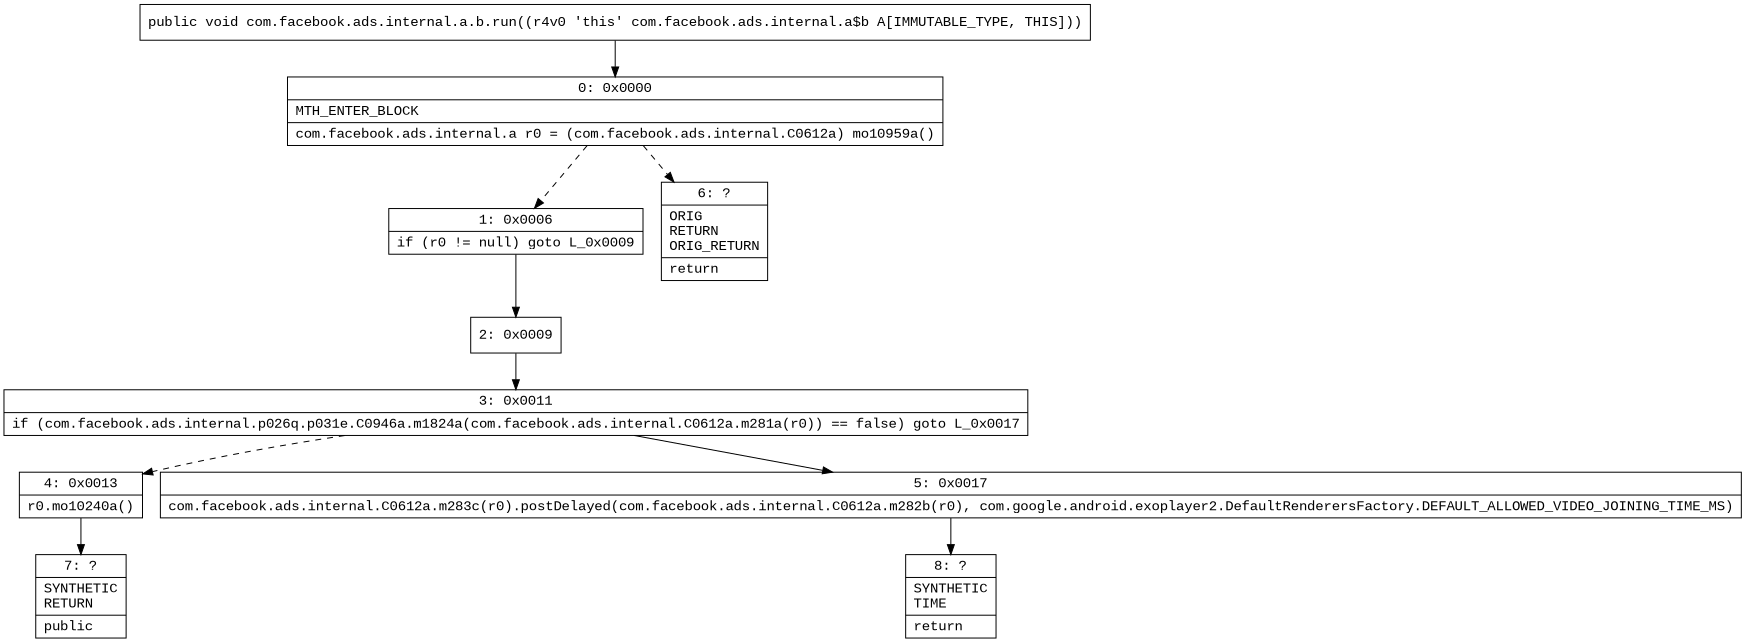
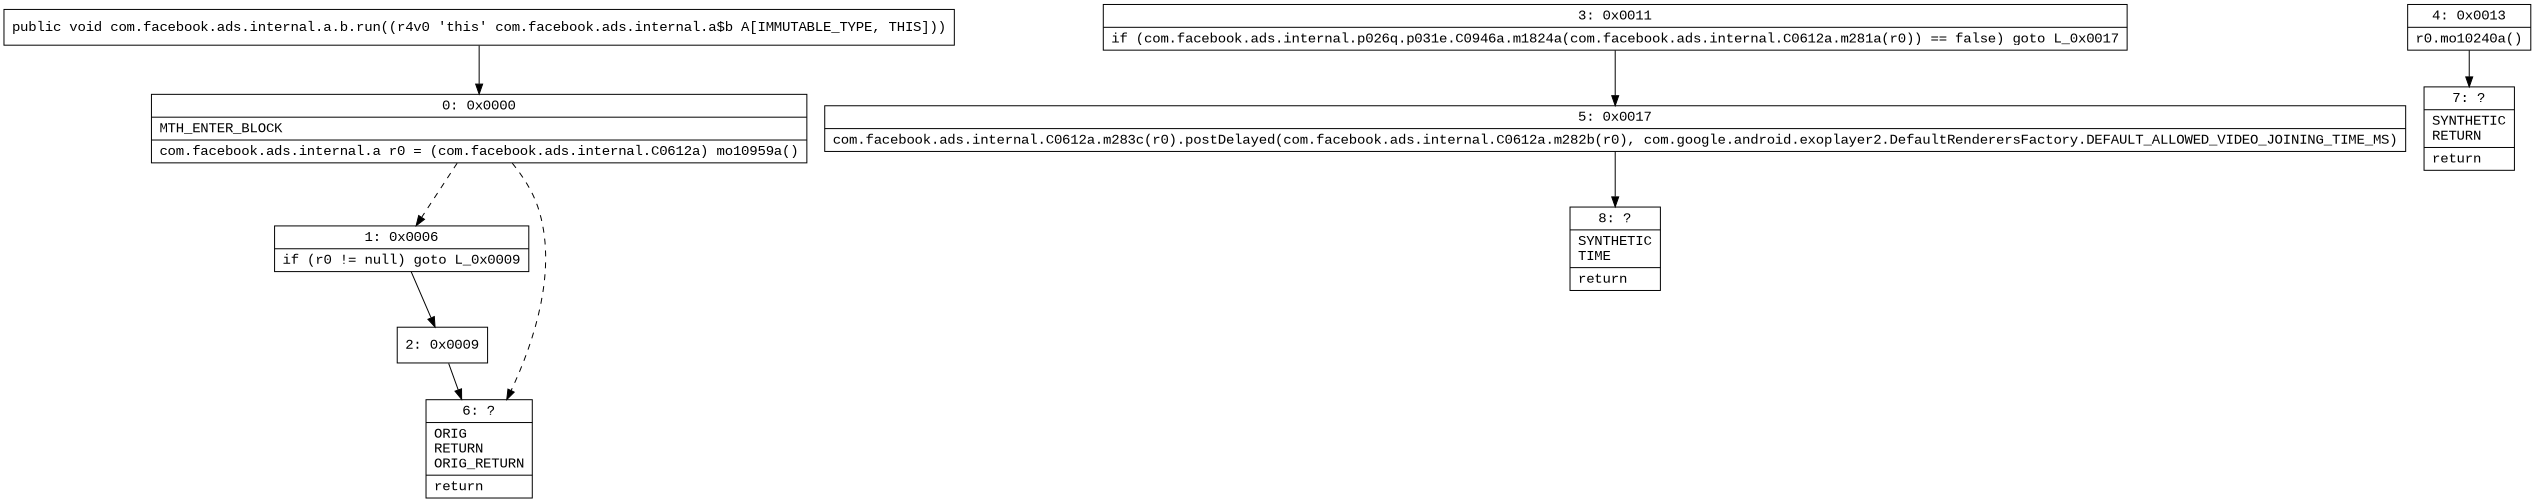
edge "2: 0x0009" -> "3: 0x0011": now "2: 0x0009" -> "6: ?"
edge "3: 0x0011" -> "4: 0x0013": removed
node "7: ?": text "public" -> "return"
